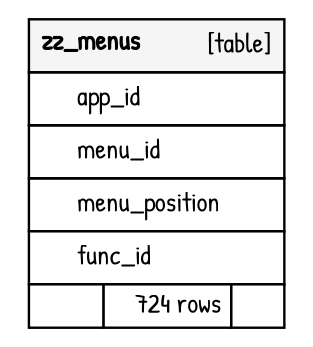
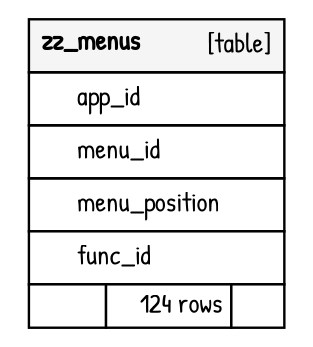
node "zz_menus": text "724 rows" -> "124 rows"
